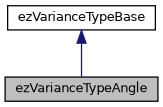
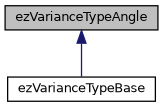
edge "ezVarianceTypeAngle" -> "ezVarianceTypeBase": reversed
